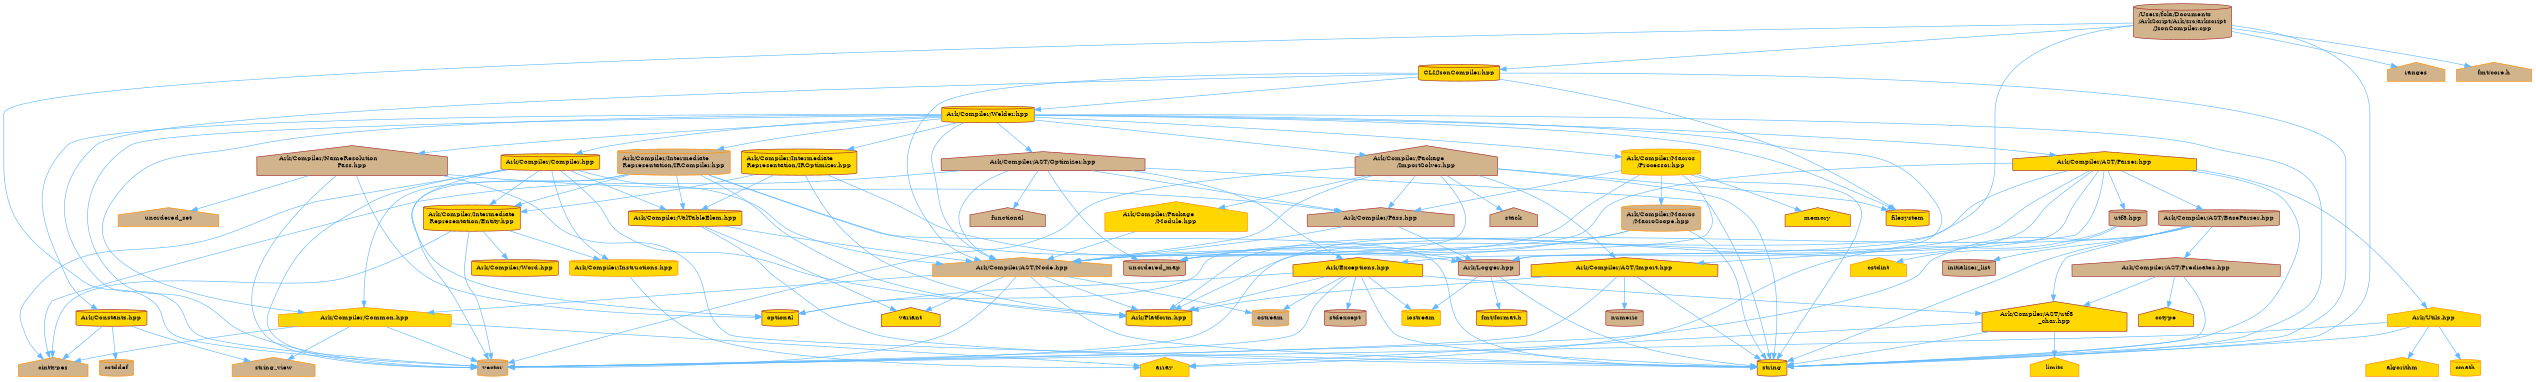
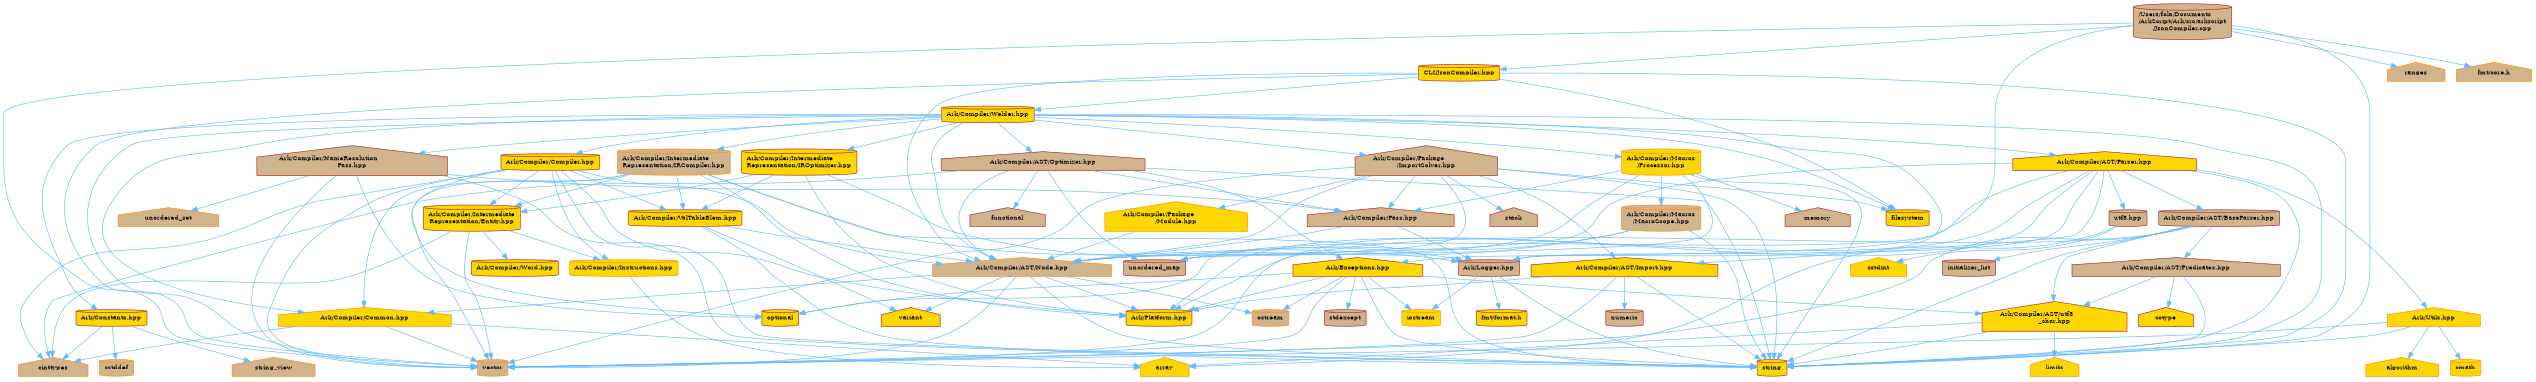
node "memory": fillcolor gold -> tan
edge "Ark/Compiler/Common.hpp" -> "string_view": removed
edge "Ark/Compiler/Compiler.hpp" -> "string": added
